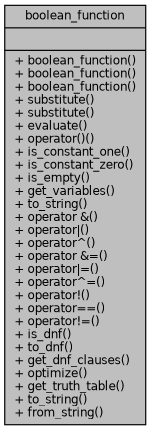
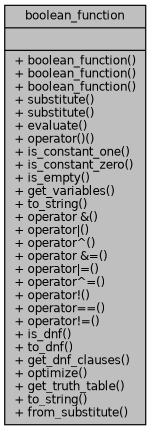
node "boolean_function": text "+ from_string()" -> "+ from_substitute()"
